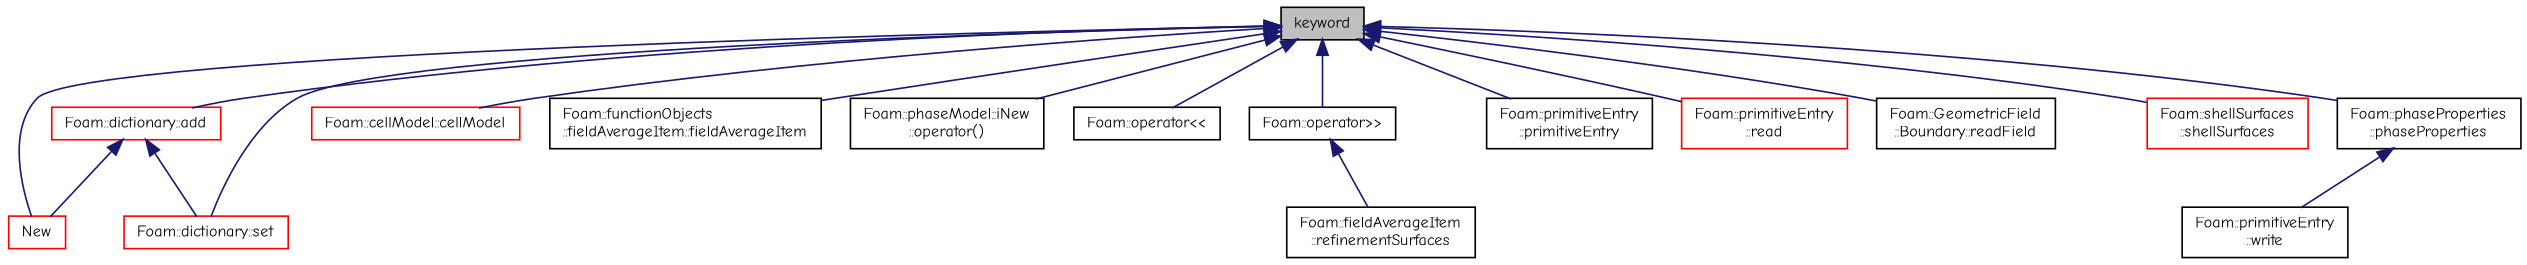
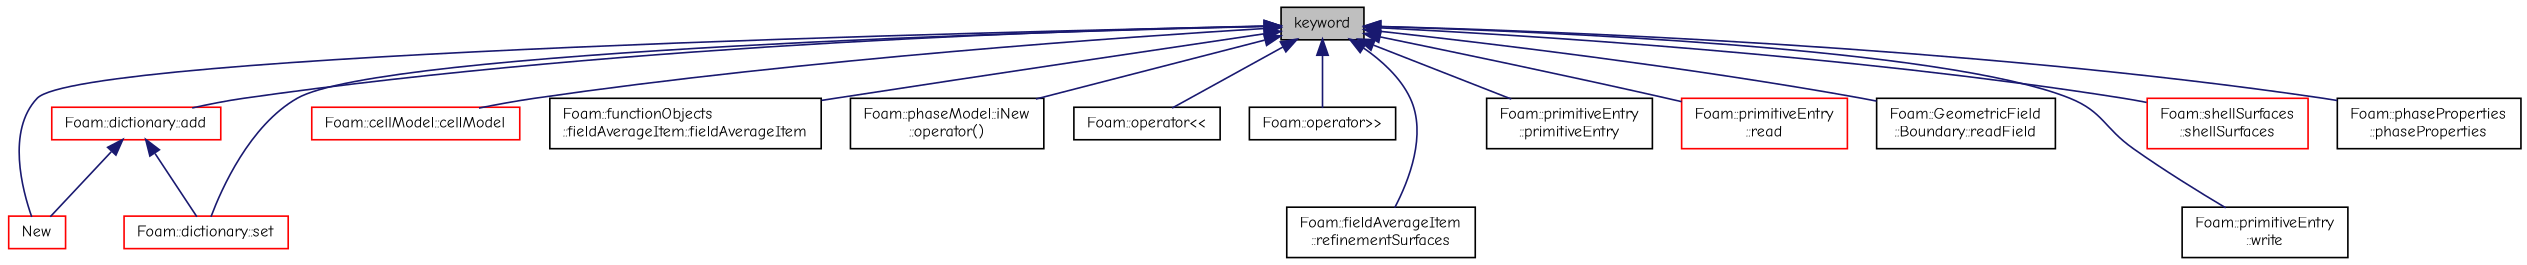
edge "Foam::fieldAverageItem ::refinementSurfaces" -> "Foam::operator>>": now "Foam::fieldAverageItem ::refinementSurfaces" -> "keyword"
edge "Foam::primitiveEntry ::write" -> "Foam::phaseProperties ::phaseProperties": now "Foam::primitiveEntry ::write" -> "keyword"
